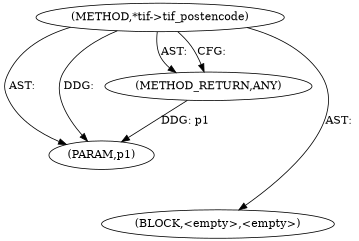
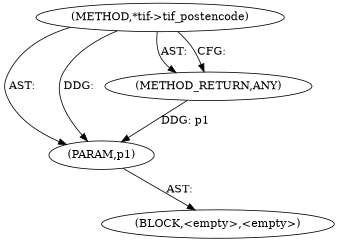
edge "(METHOD,*tif->tif_postencode)" -> "(BLOCK,<empty>,<empty>)": now "(PARAM,p1)" -> "(BLOCK,<empty>,<empty>)"
